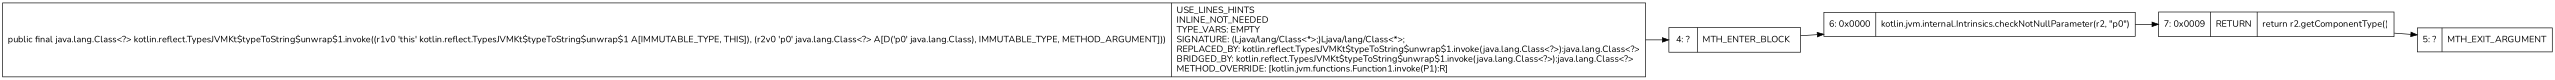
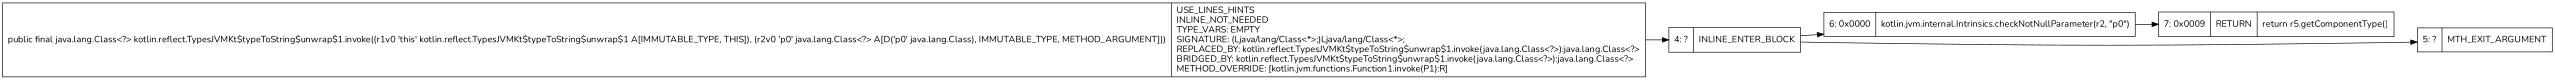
node "7: 0x0009": text "return r2.getComponentType()" -> "return r5.getComponentType()"
edge "7: 0x0009" -> "5: ?": now "4: ?" -> "5: ?"
node "4: ?": text "MTH_ENTER_BLOCK" -> "INLINE_ENTER_BLOCK"
